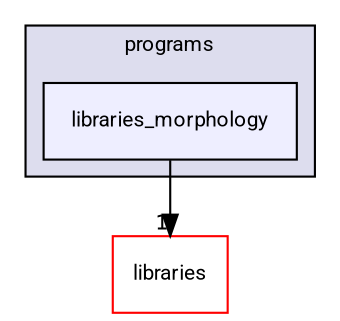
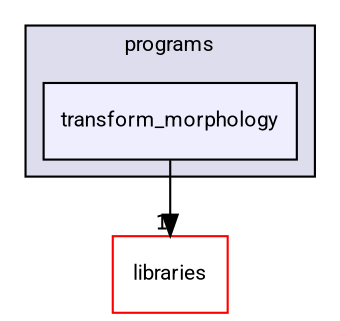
node "libraries_morphology": label "libraries_morphology" -> "transform_morphology"
